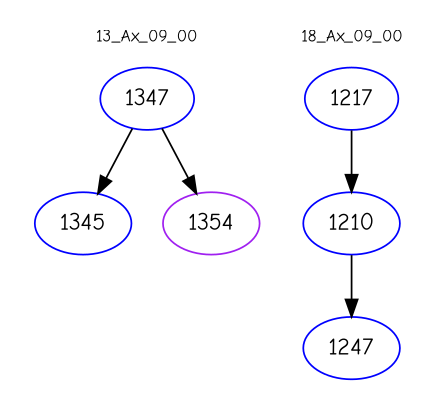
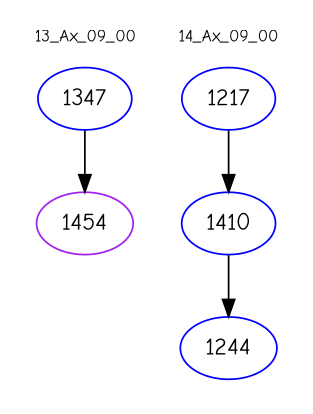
cluster "18_Ax_09_00": label "18_Ax_09_00" -> "14_Ax_09_00"
node "1345": removed
node "1354": label "1354" -> "1454"
node "1210": label "1210" -> "1410"
node "1247": label "1247" -> "1244"
